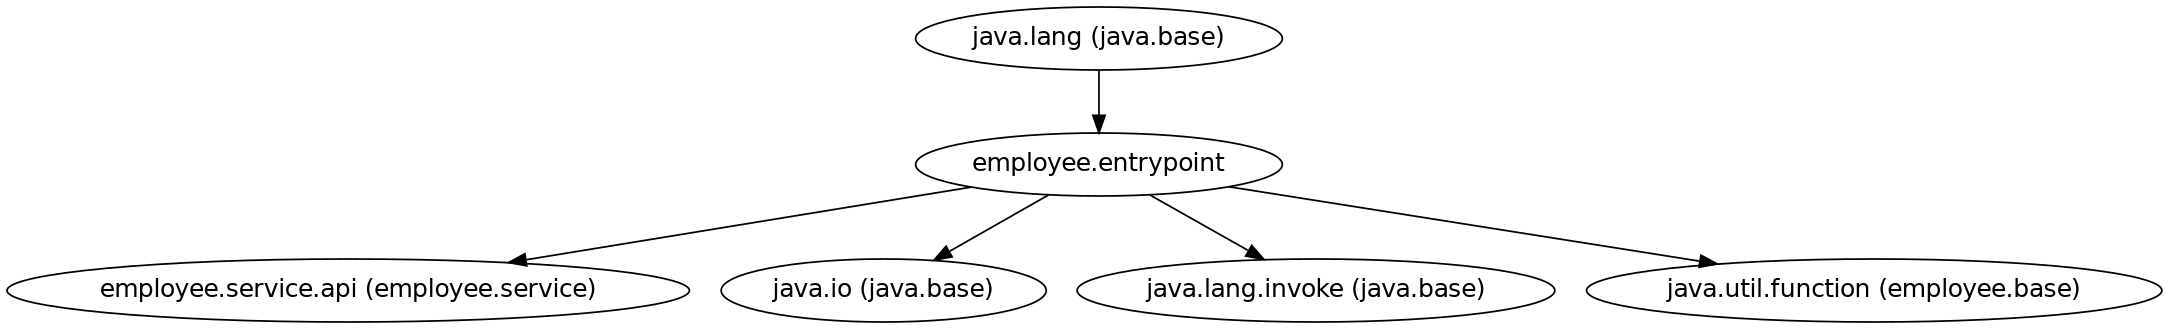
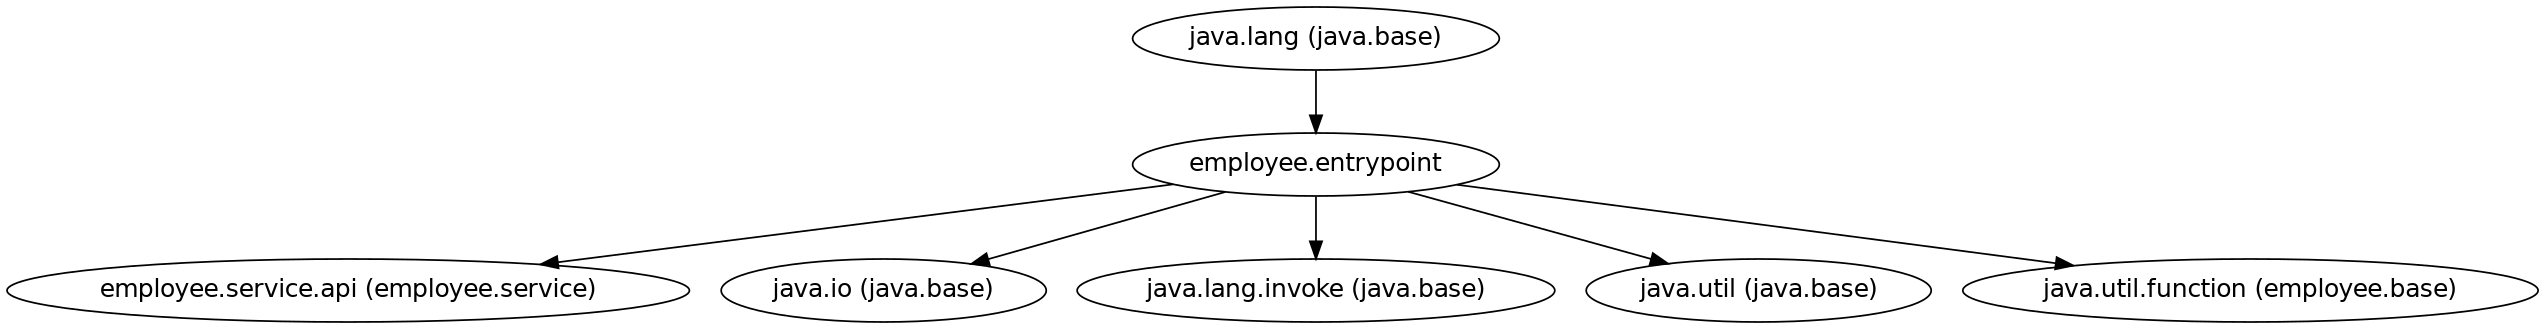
node "java.util (java.base)": added
